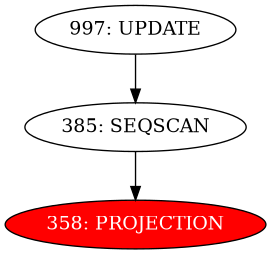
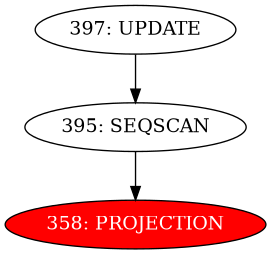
node "997: UPDATE": label "997: UPDATE" -> "397: UPDATE"
node "385: SEQSCAN": label "385: SEQSCAN" -> "395: SEQSCAN"
